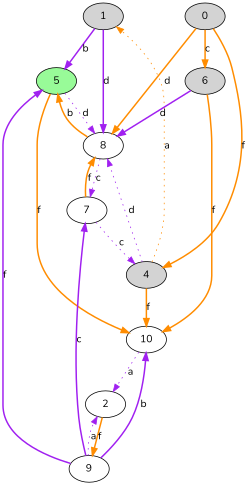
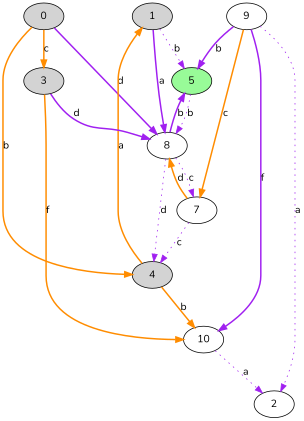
edge "1" -> "5": style bold -> dotted
edge "0" -> "8": color darkorange -> purple
edge "1" -> "8": label "d" -> "a"
node "6": label "6" -> "3"
edge "5" -> "8": label "d" -> "b"
edge "8" -> "5": color darkorange -> purple
edge "4" -> "1": style dotted -> bold
edge "0" -> "4": label "f" -> "b"
edge "7" -> "8": label "f" -> "d"
edge "4" -> "8": reversed
edge "5" -> "10": removed, label "f"
edge "9" -> "5": label "f" -> "b"
edge "4" -> "10": label "f" -> "b"
edge "9" -> "7": color purple -> darkorange
edge "9" -> "10": label "b" -> "f"
edge "2" -> "9": removed, label "f"
